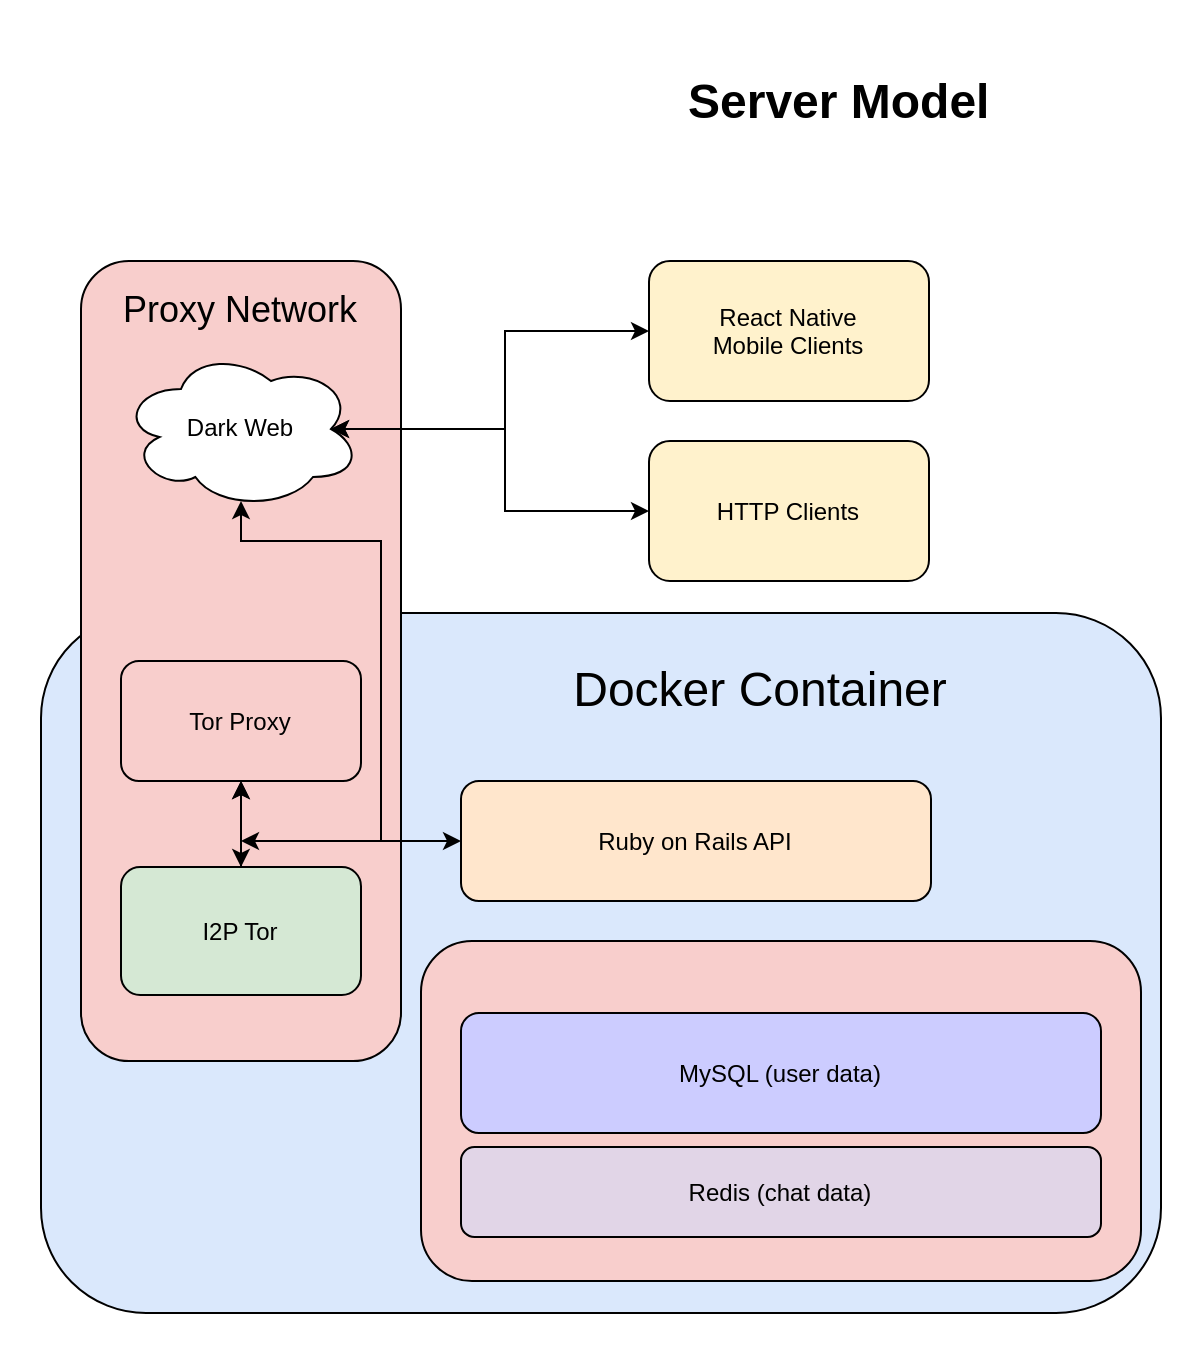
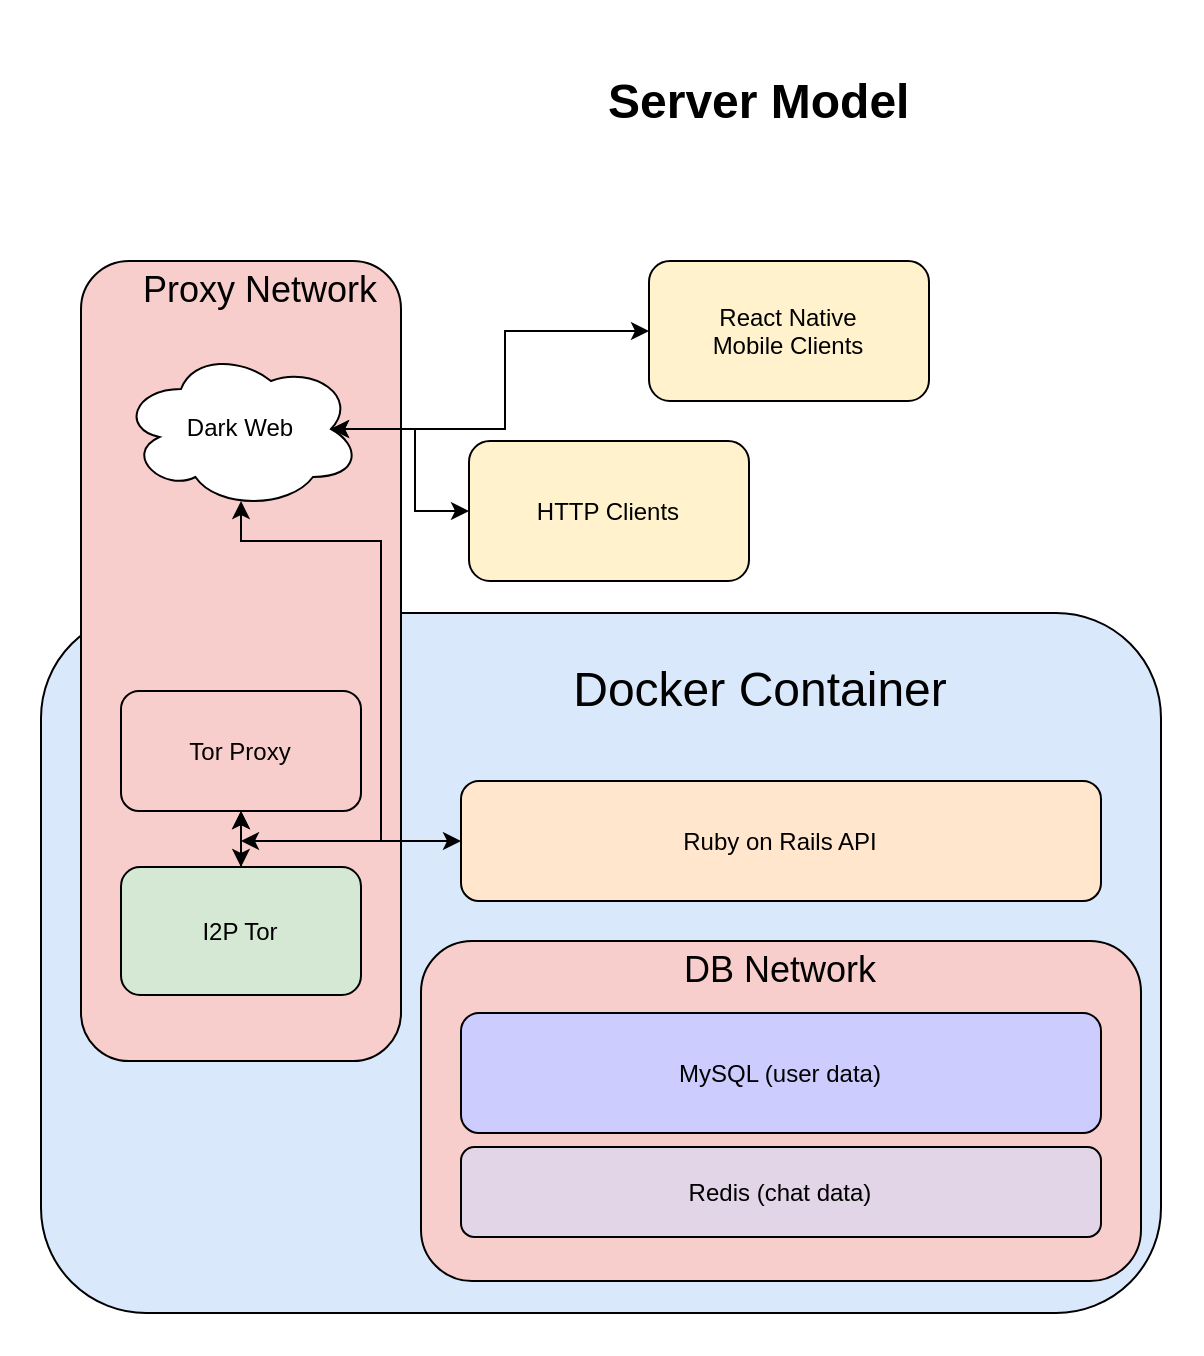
node "Server Model": moved (841, 101) -> (761, 101)
node "Proxy Network": moved (241, 307) -> (261, 287)
node "HTTP Clients": moved (789, 511) -> (609, 511)
node "Tor Proxy": moved (241, 721) -> (241, 751)
node "Ruby on Rails API": size 470x120 -> 640x120
node "DB Network": added
